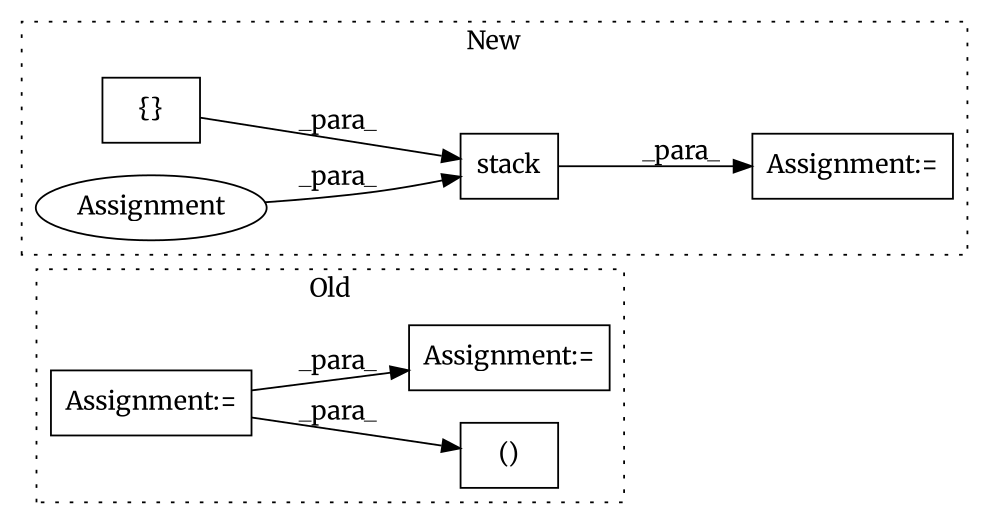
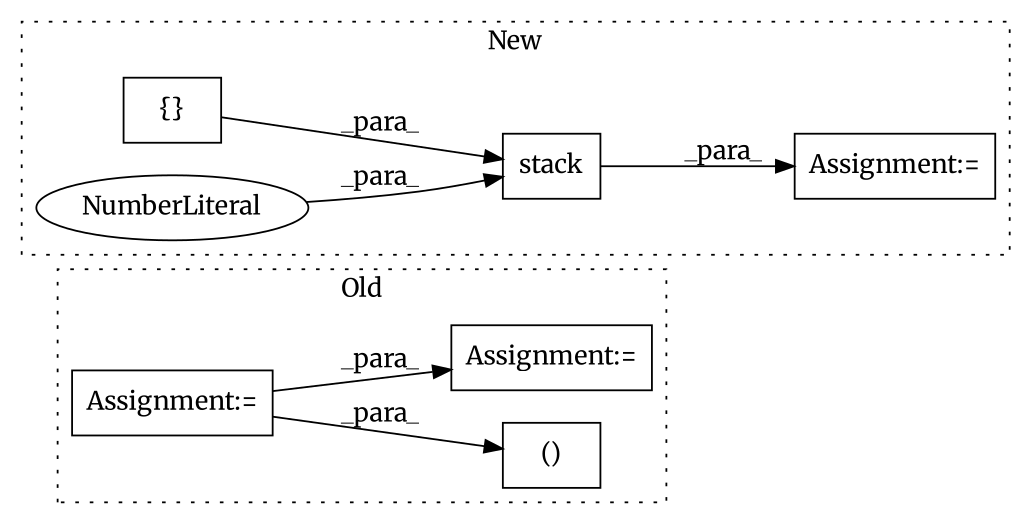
node "Assignment": label "Assignment" -> "NumberLiteral"
